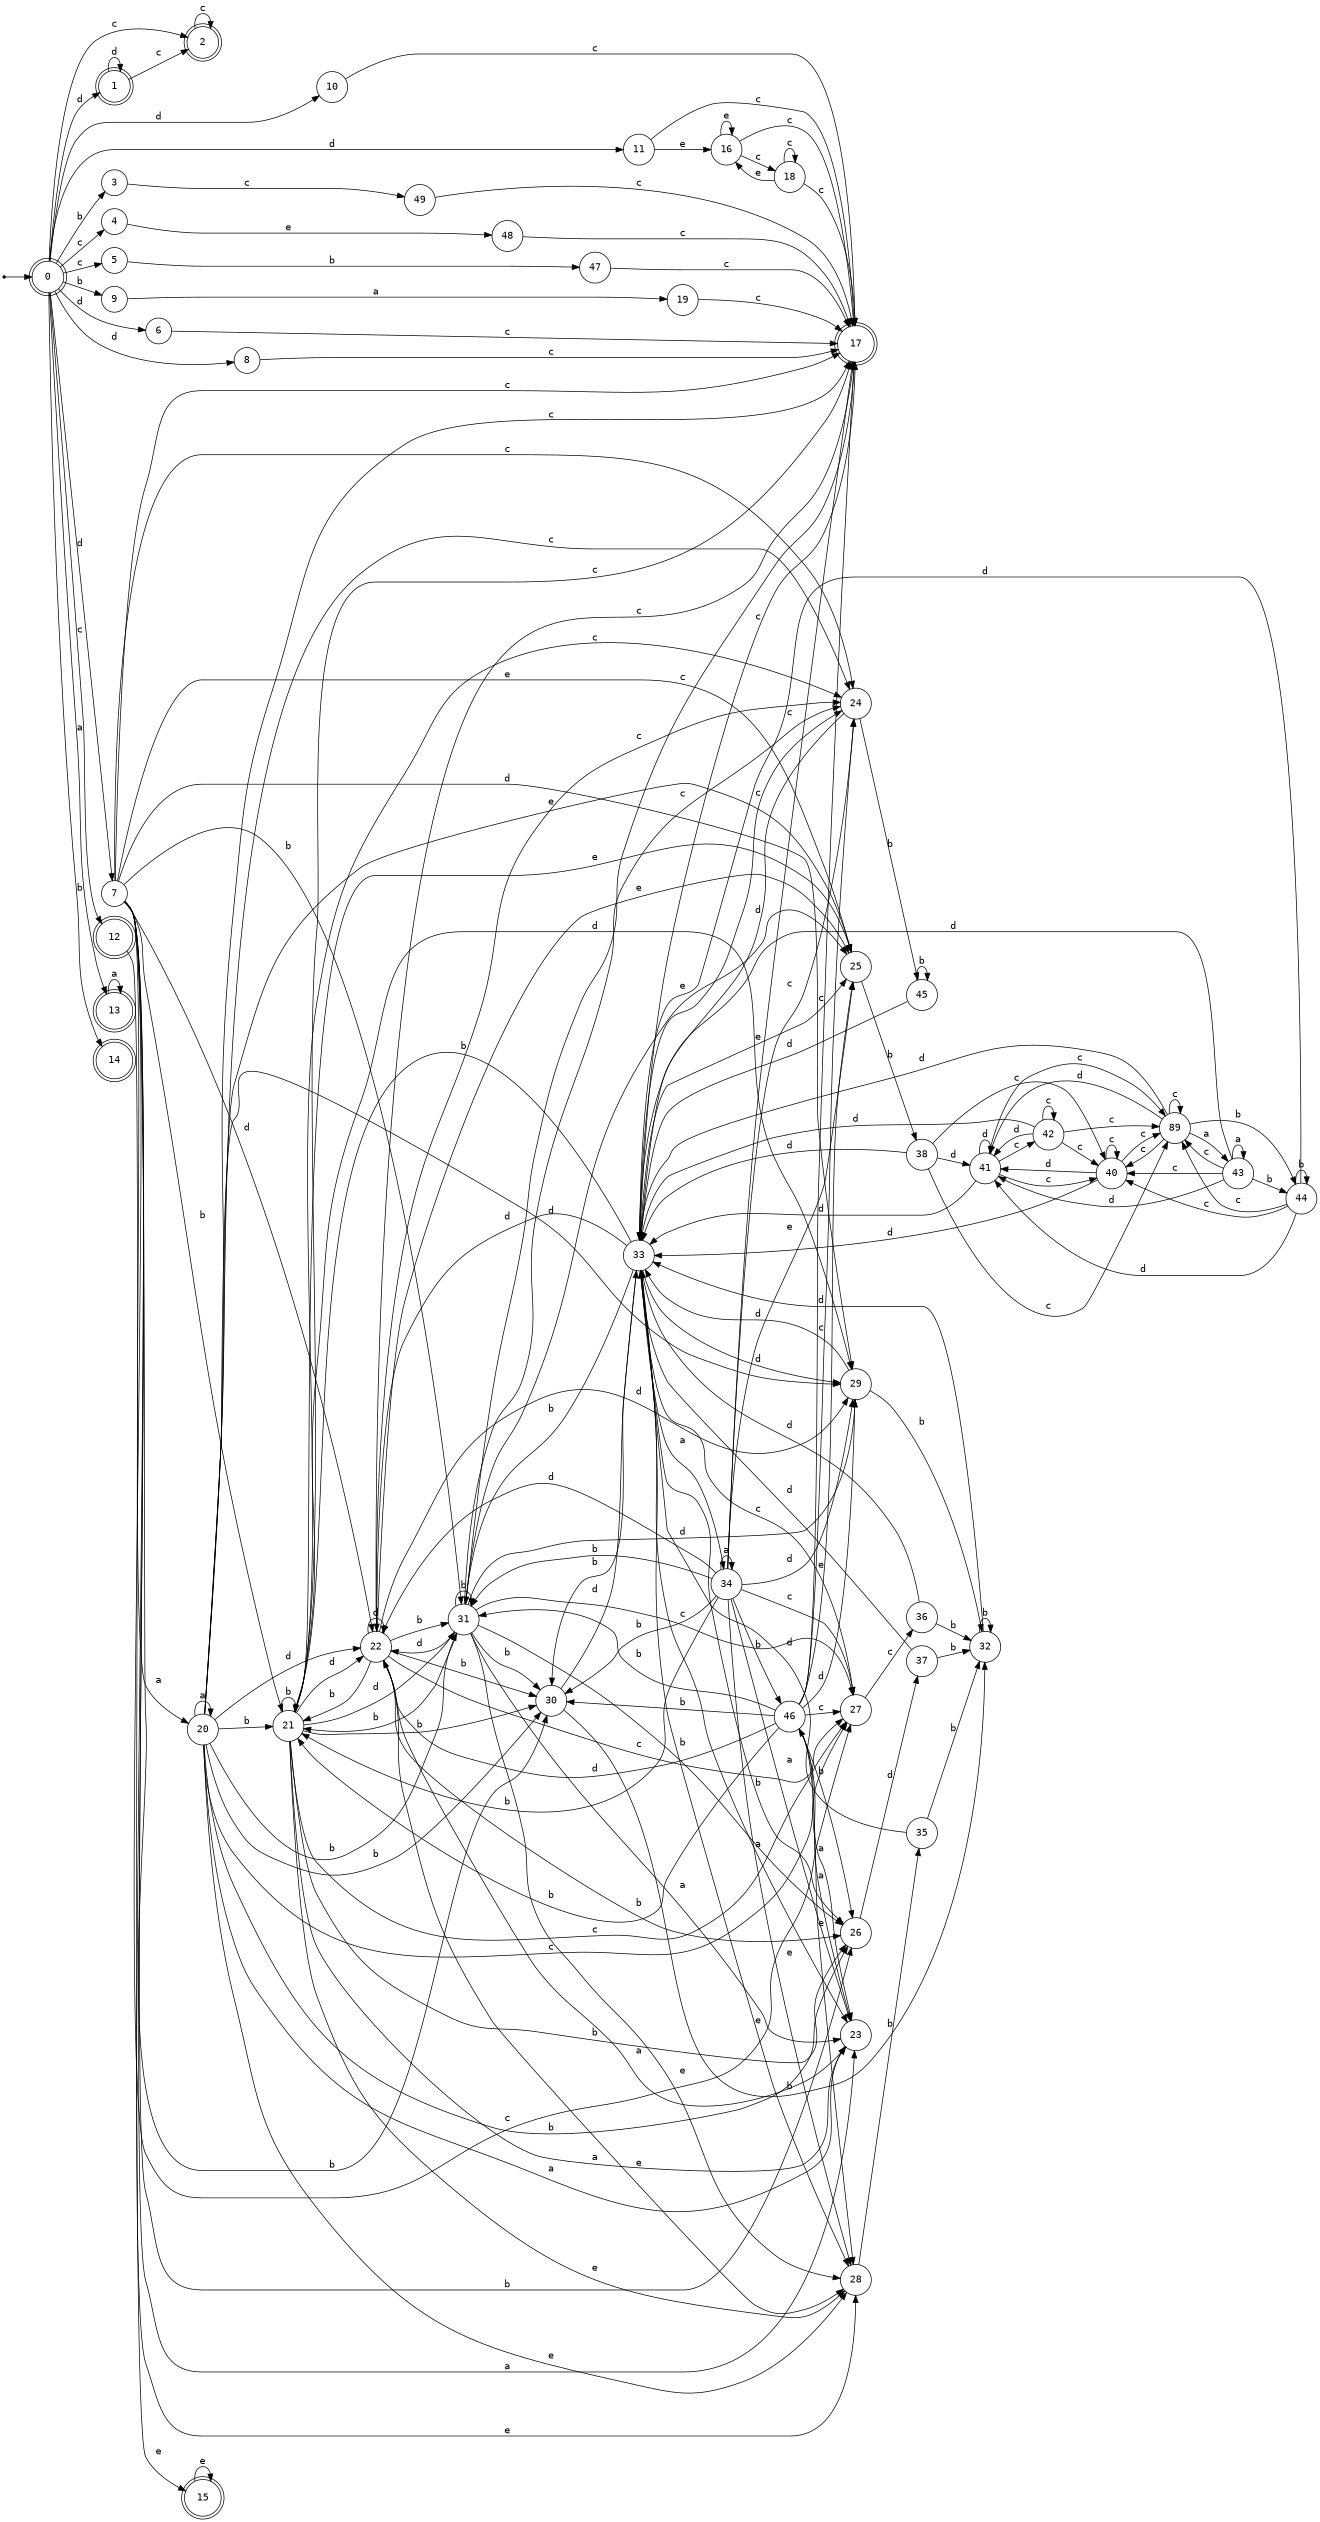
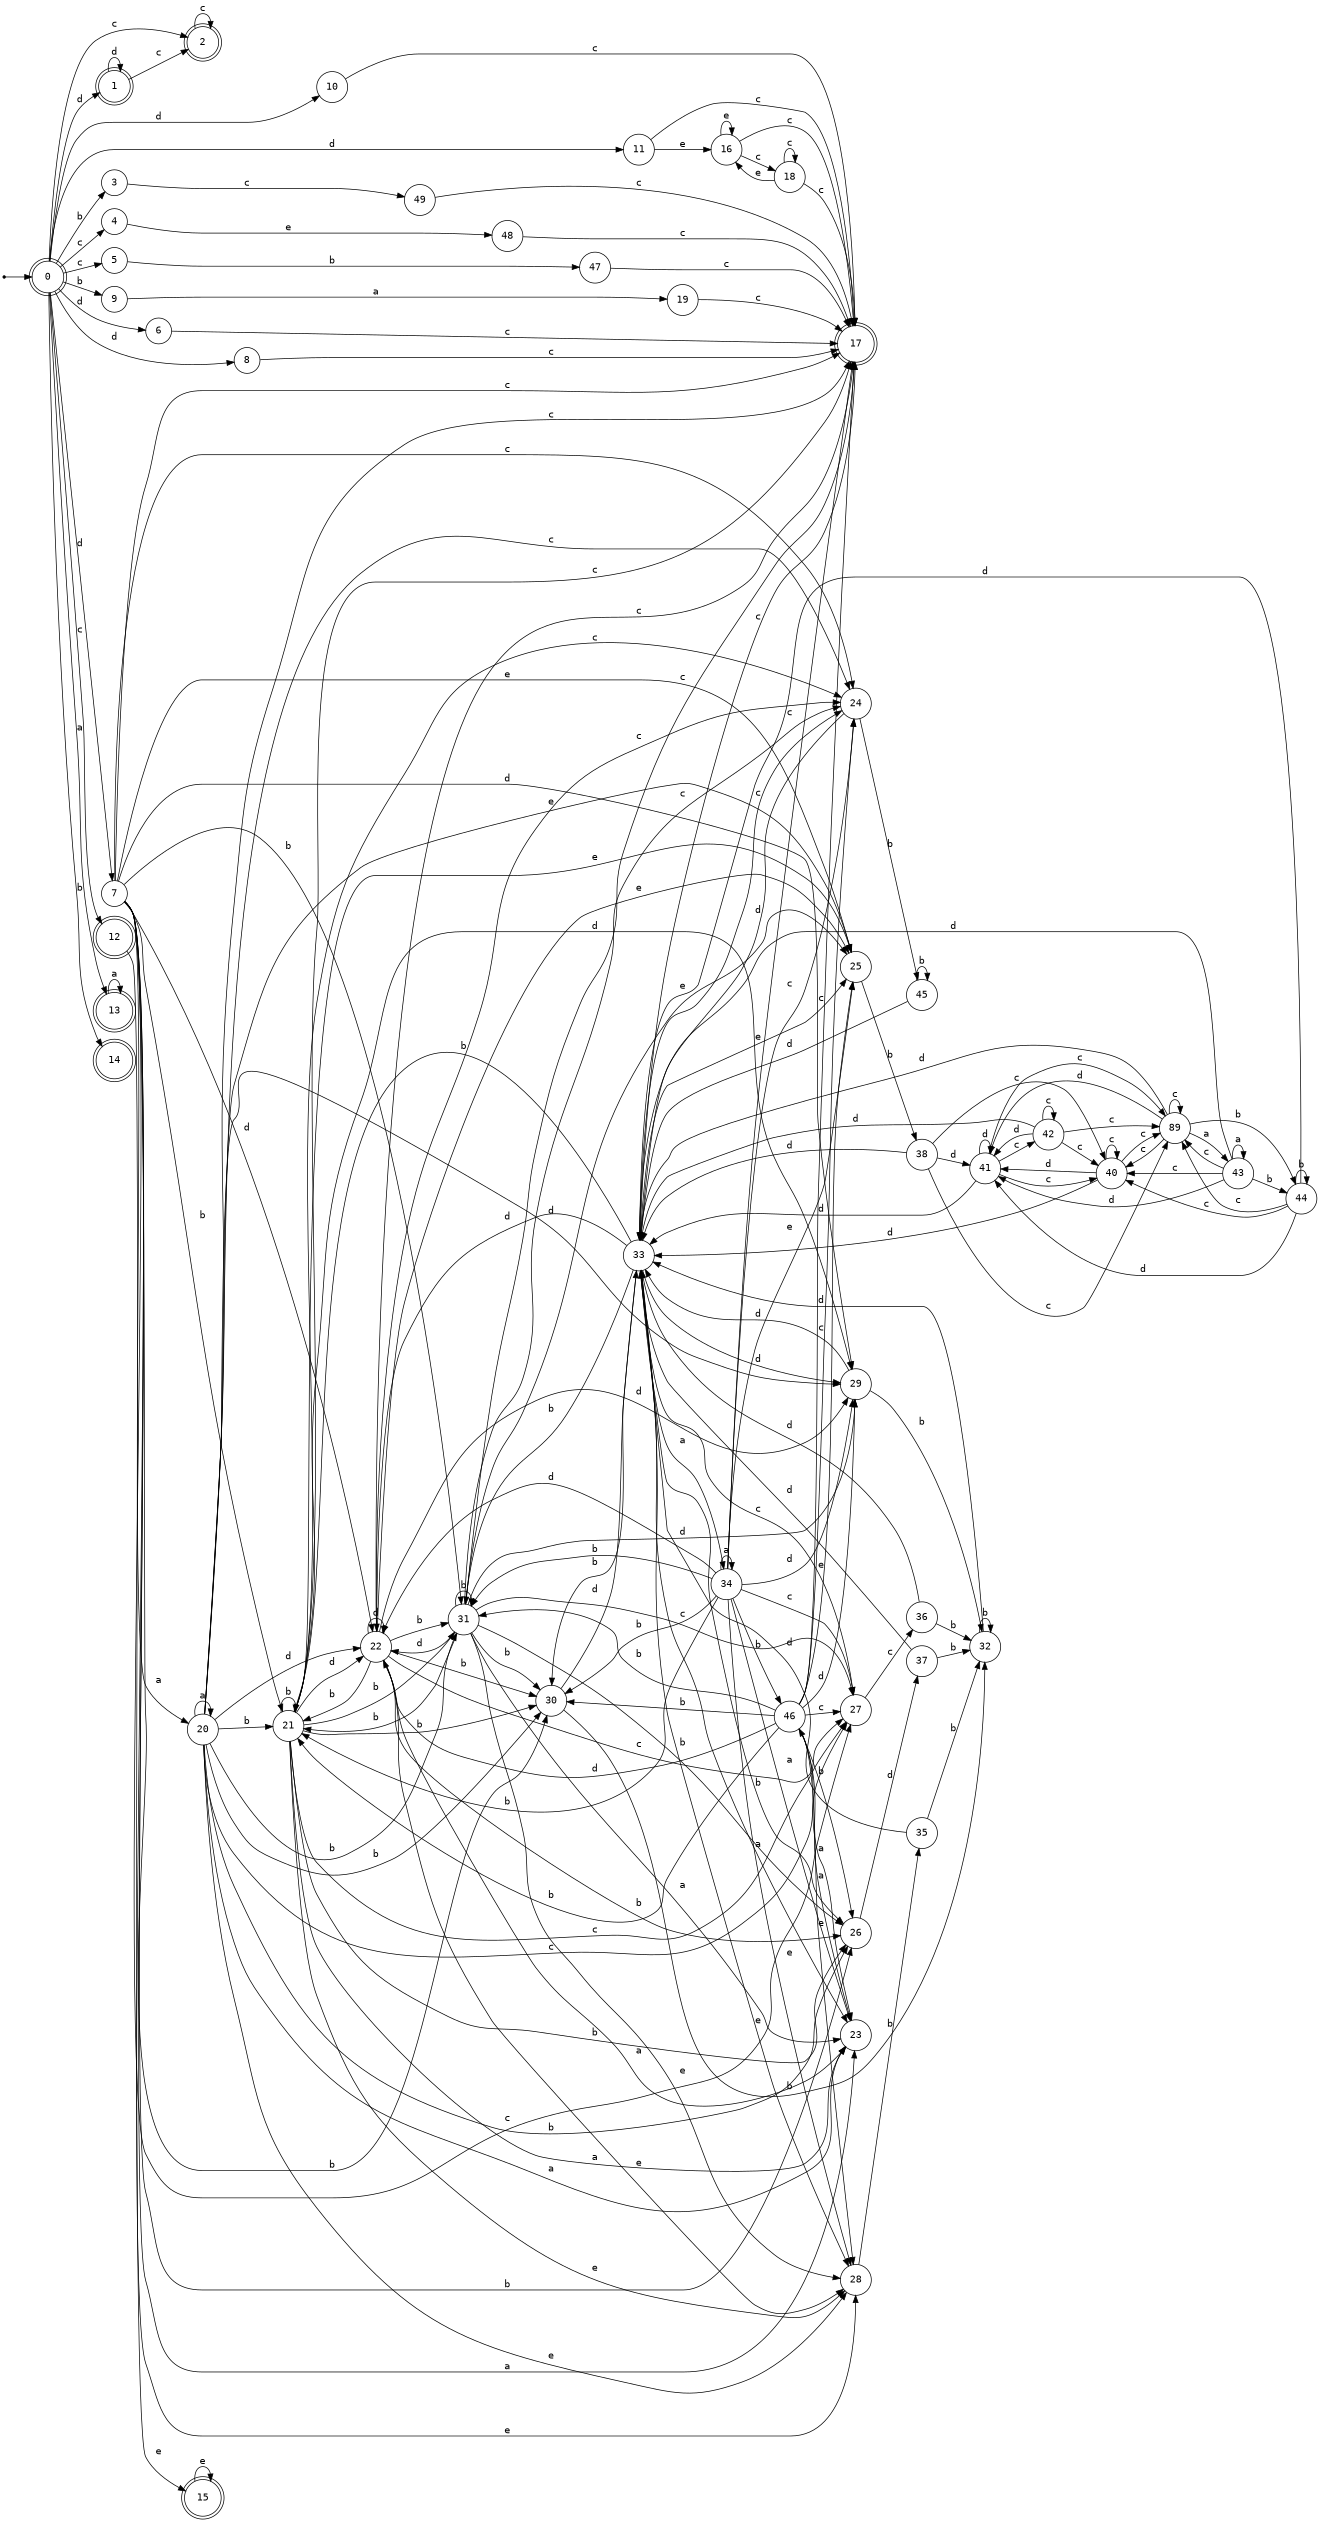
edge "21" -> "31": label "d" -> "b"
